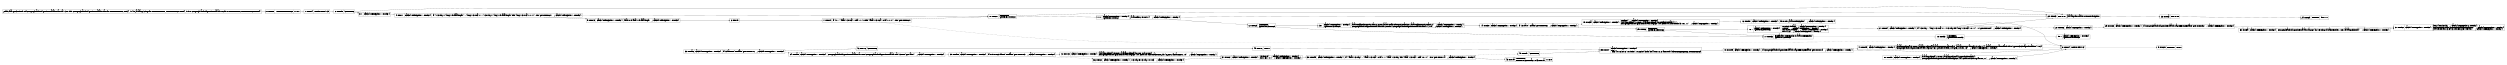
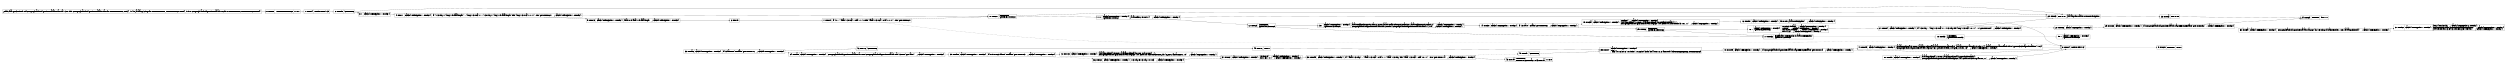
edge "29: 0x0088" -> "31: 0x0092": now "29: 0x0088" -> "24: 0x006b"
